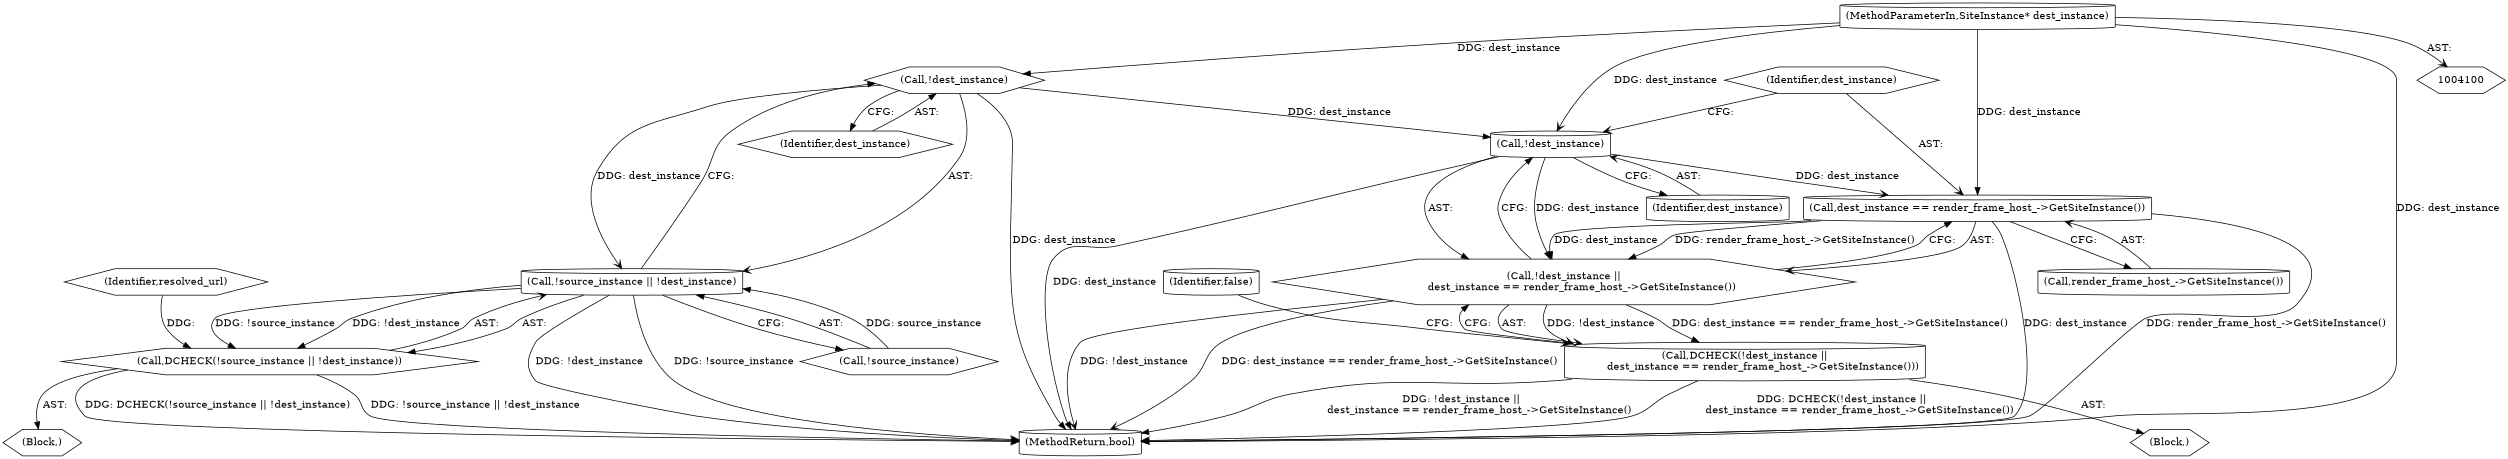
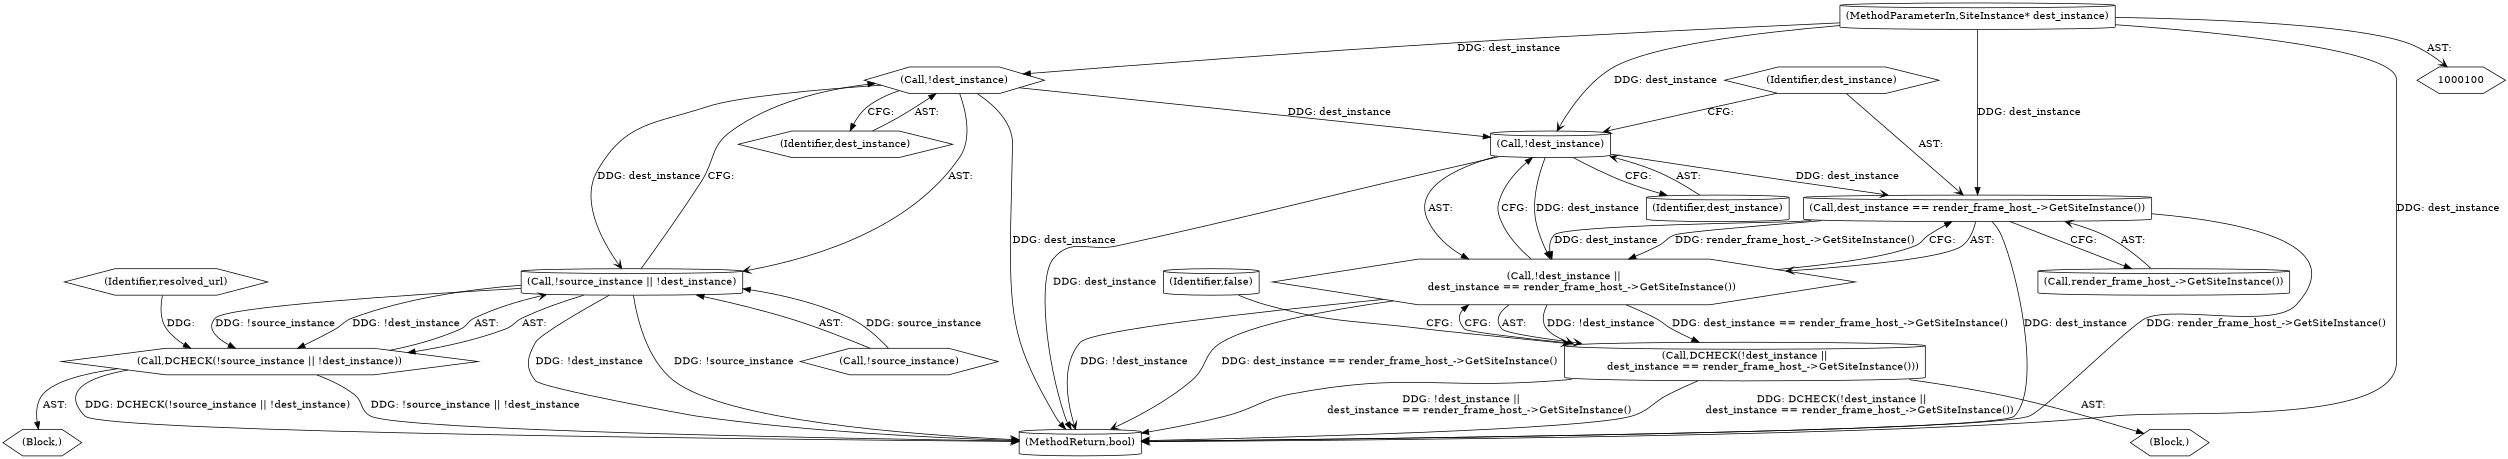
node "1004100": label "1004100" -> "1000100"
edge "(Call,!source_instance || !dest_instance)" -> "(Call,!source_instance)": removed, label "CFG:"
edge "(MethodParameterIn,SiteInstance* dest_instance)" -> "(MethodReturn,bool)": arrowhead normal -> vee
